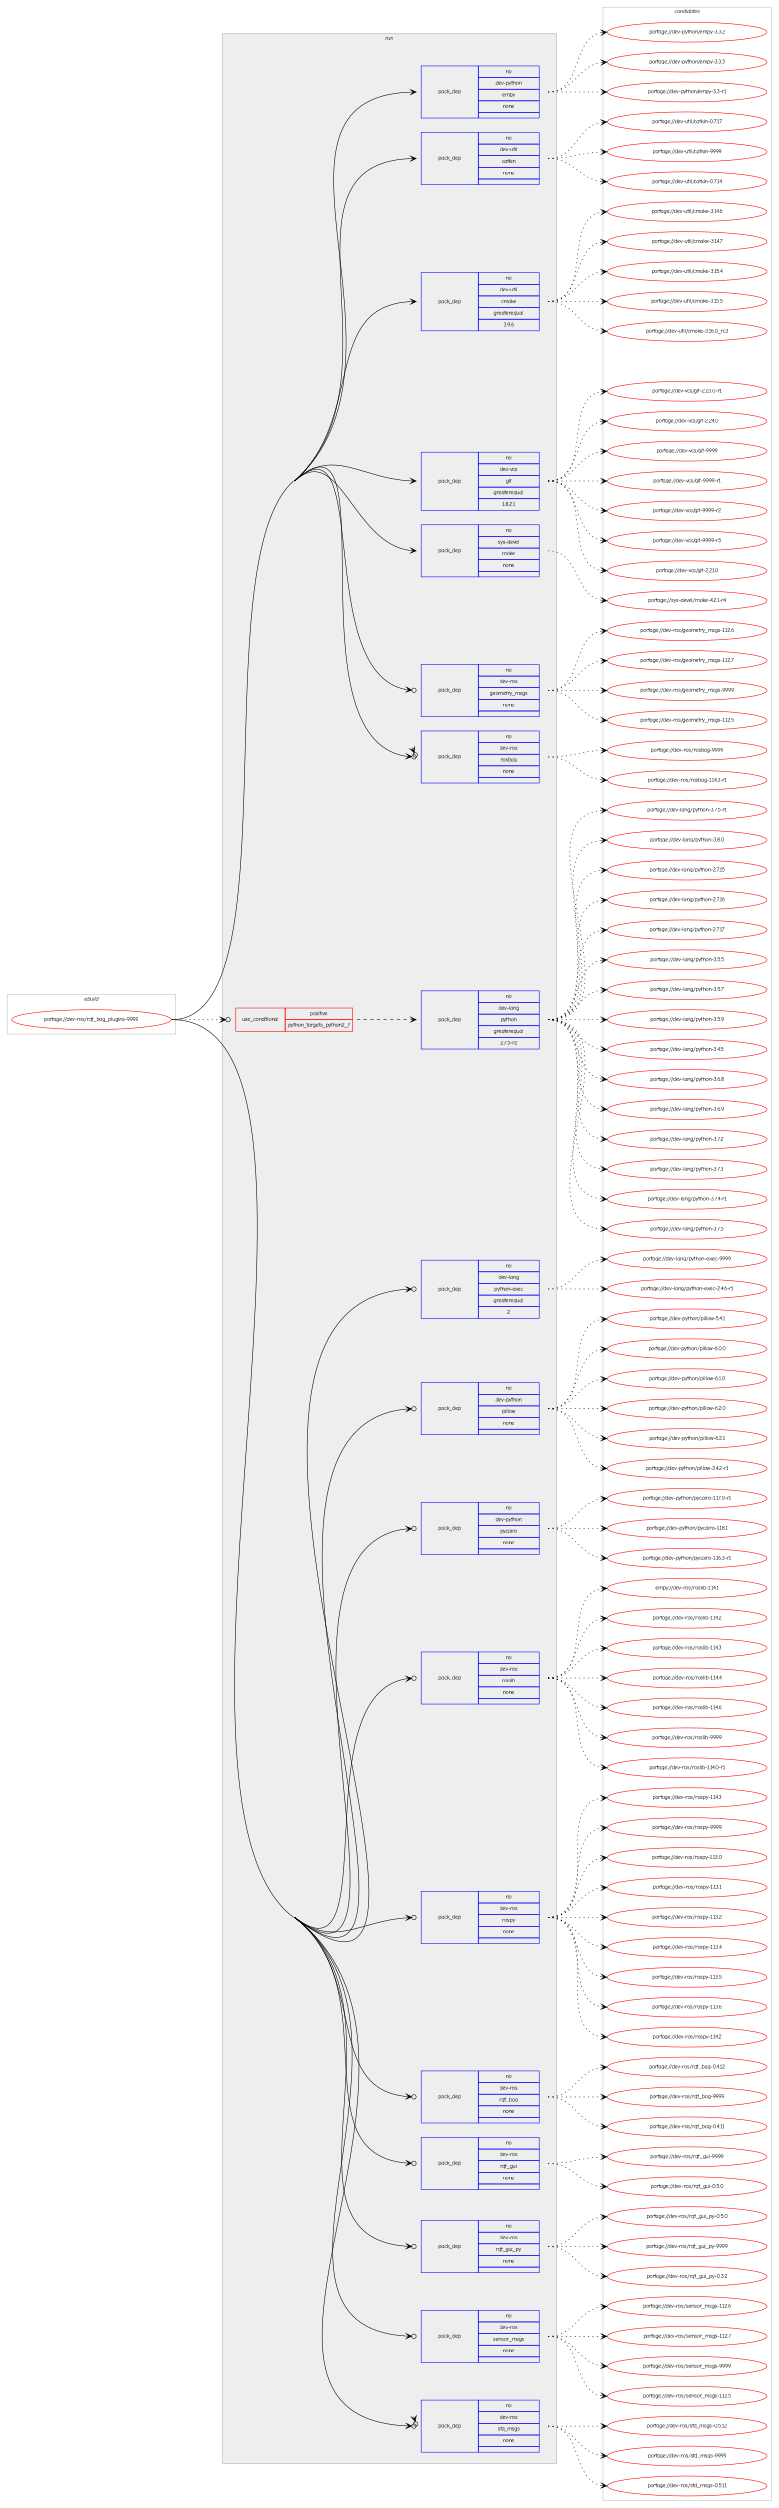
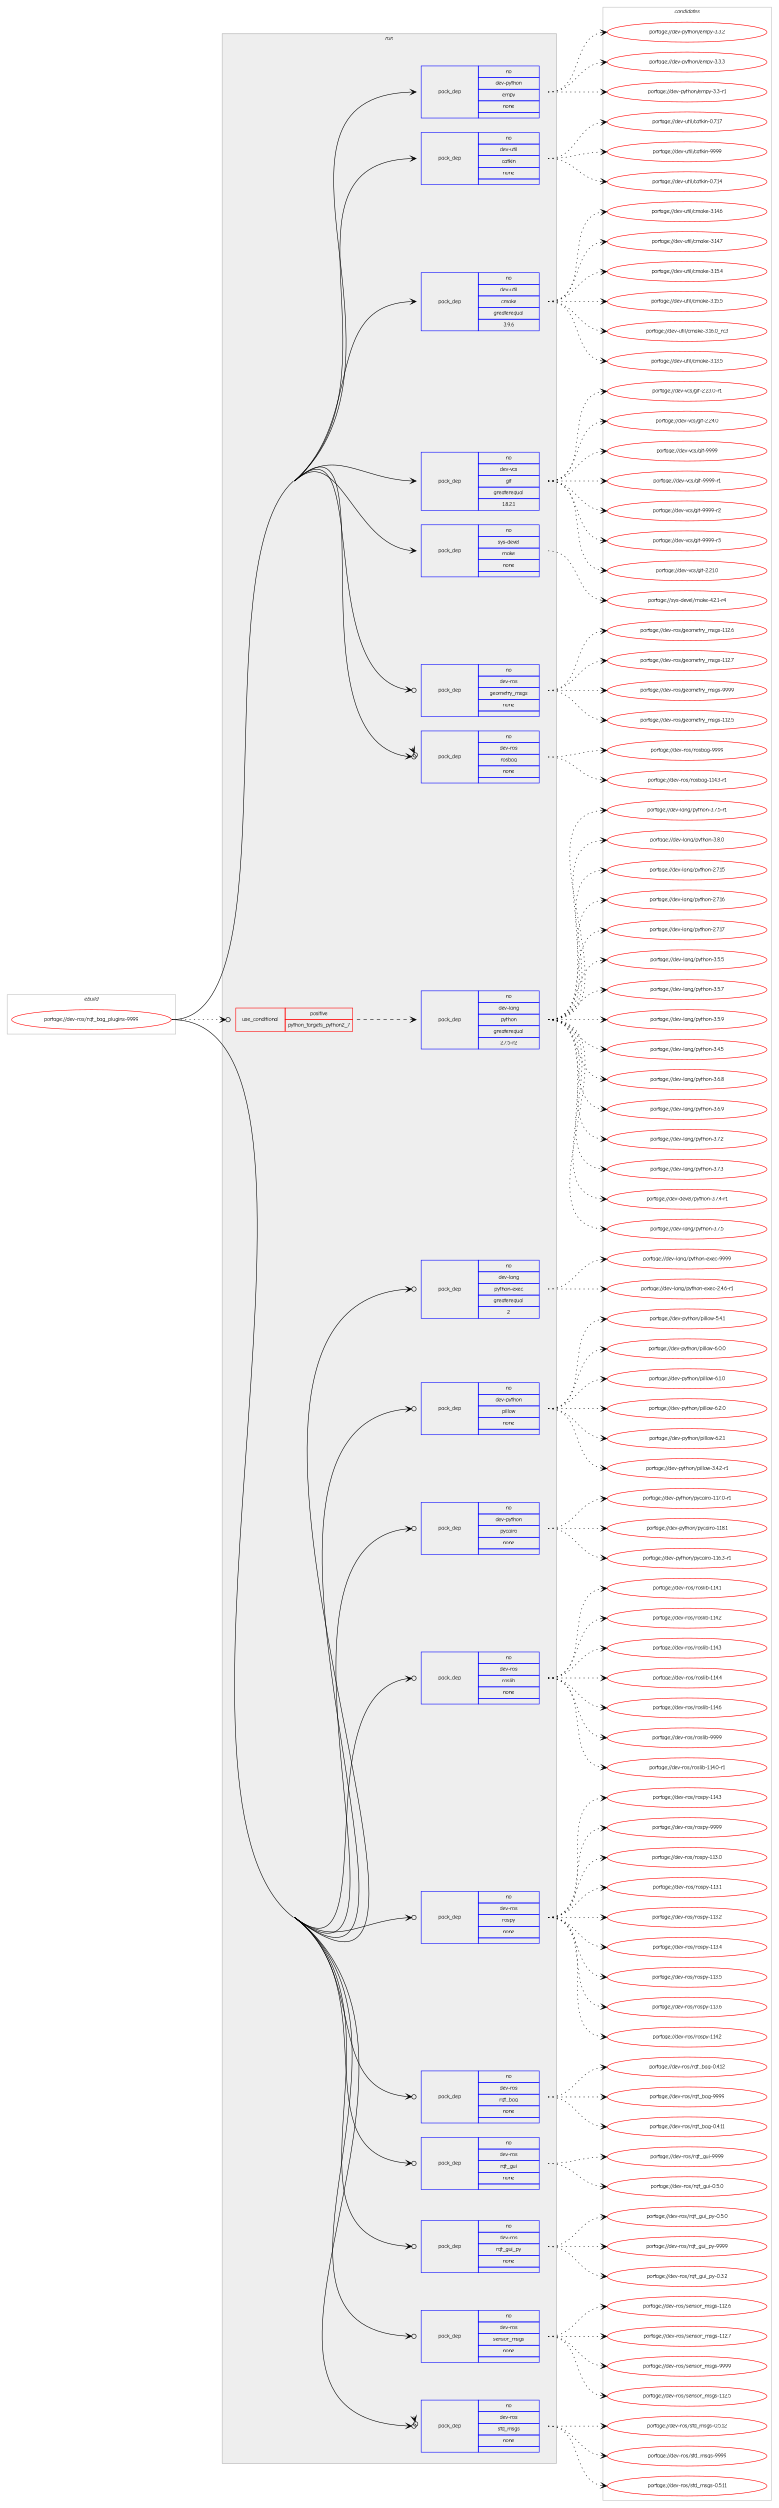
node "portage://dev-util/cmake-3.13.5": added
node "portage://dev-lang/python-3.7.4-r1": label "portage://dev-lang/python-3.7.4-r1" -> "portage://dev-devel/python-3.7.4-r1"
node "empy://dev-ros/roslib-1.14.1": label "empy://dev-ros/roslib-1.14.1" -> "portage://dev-ros/roslib-1.14.1"
